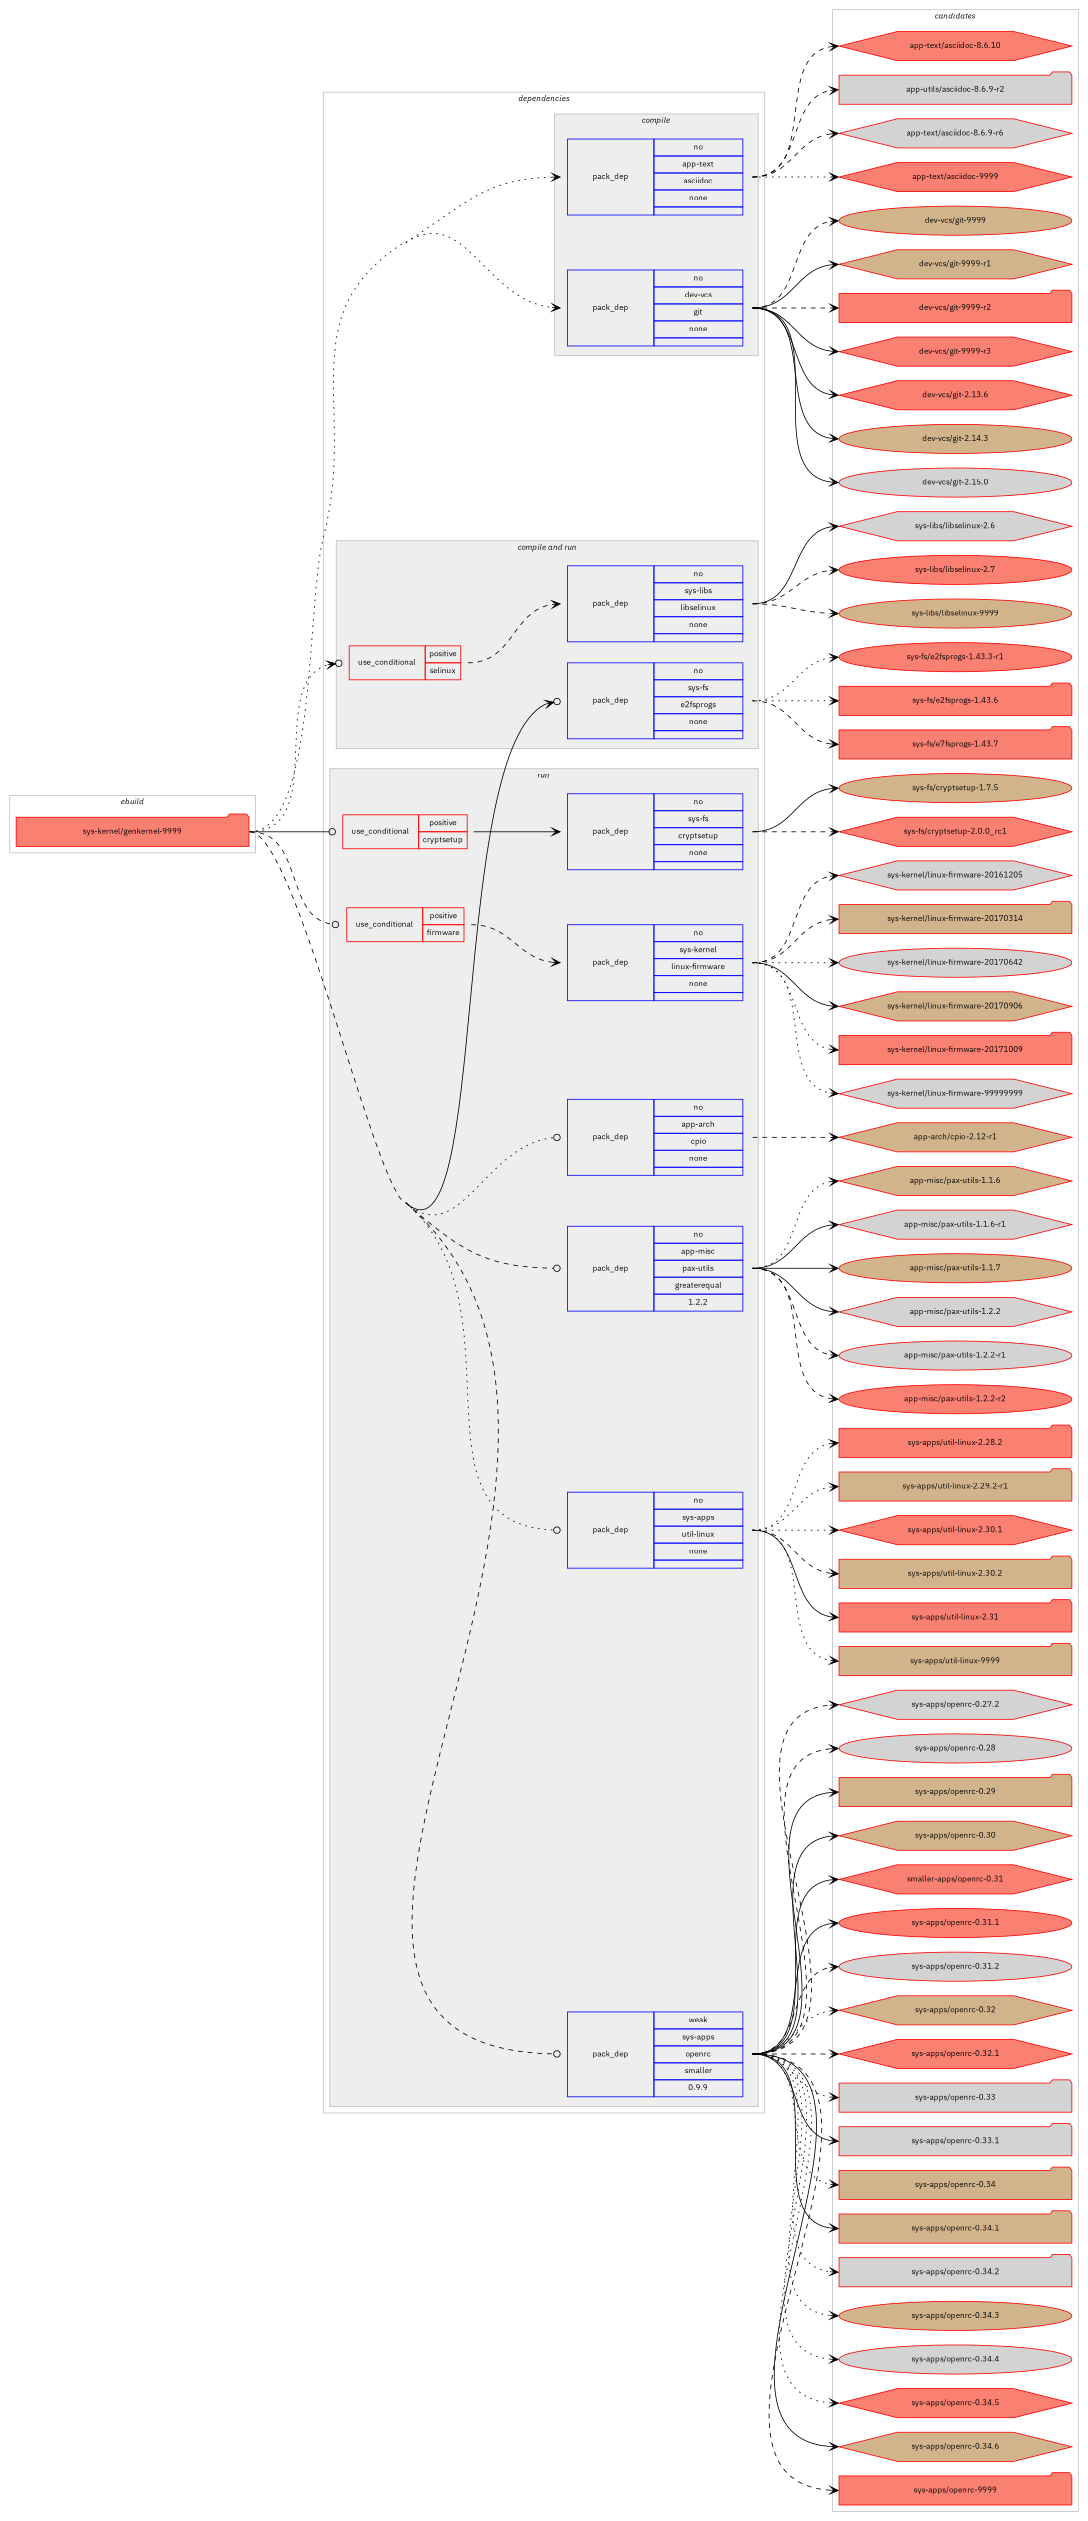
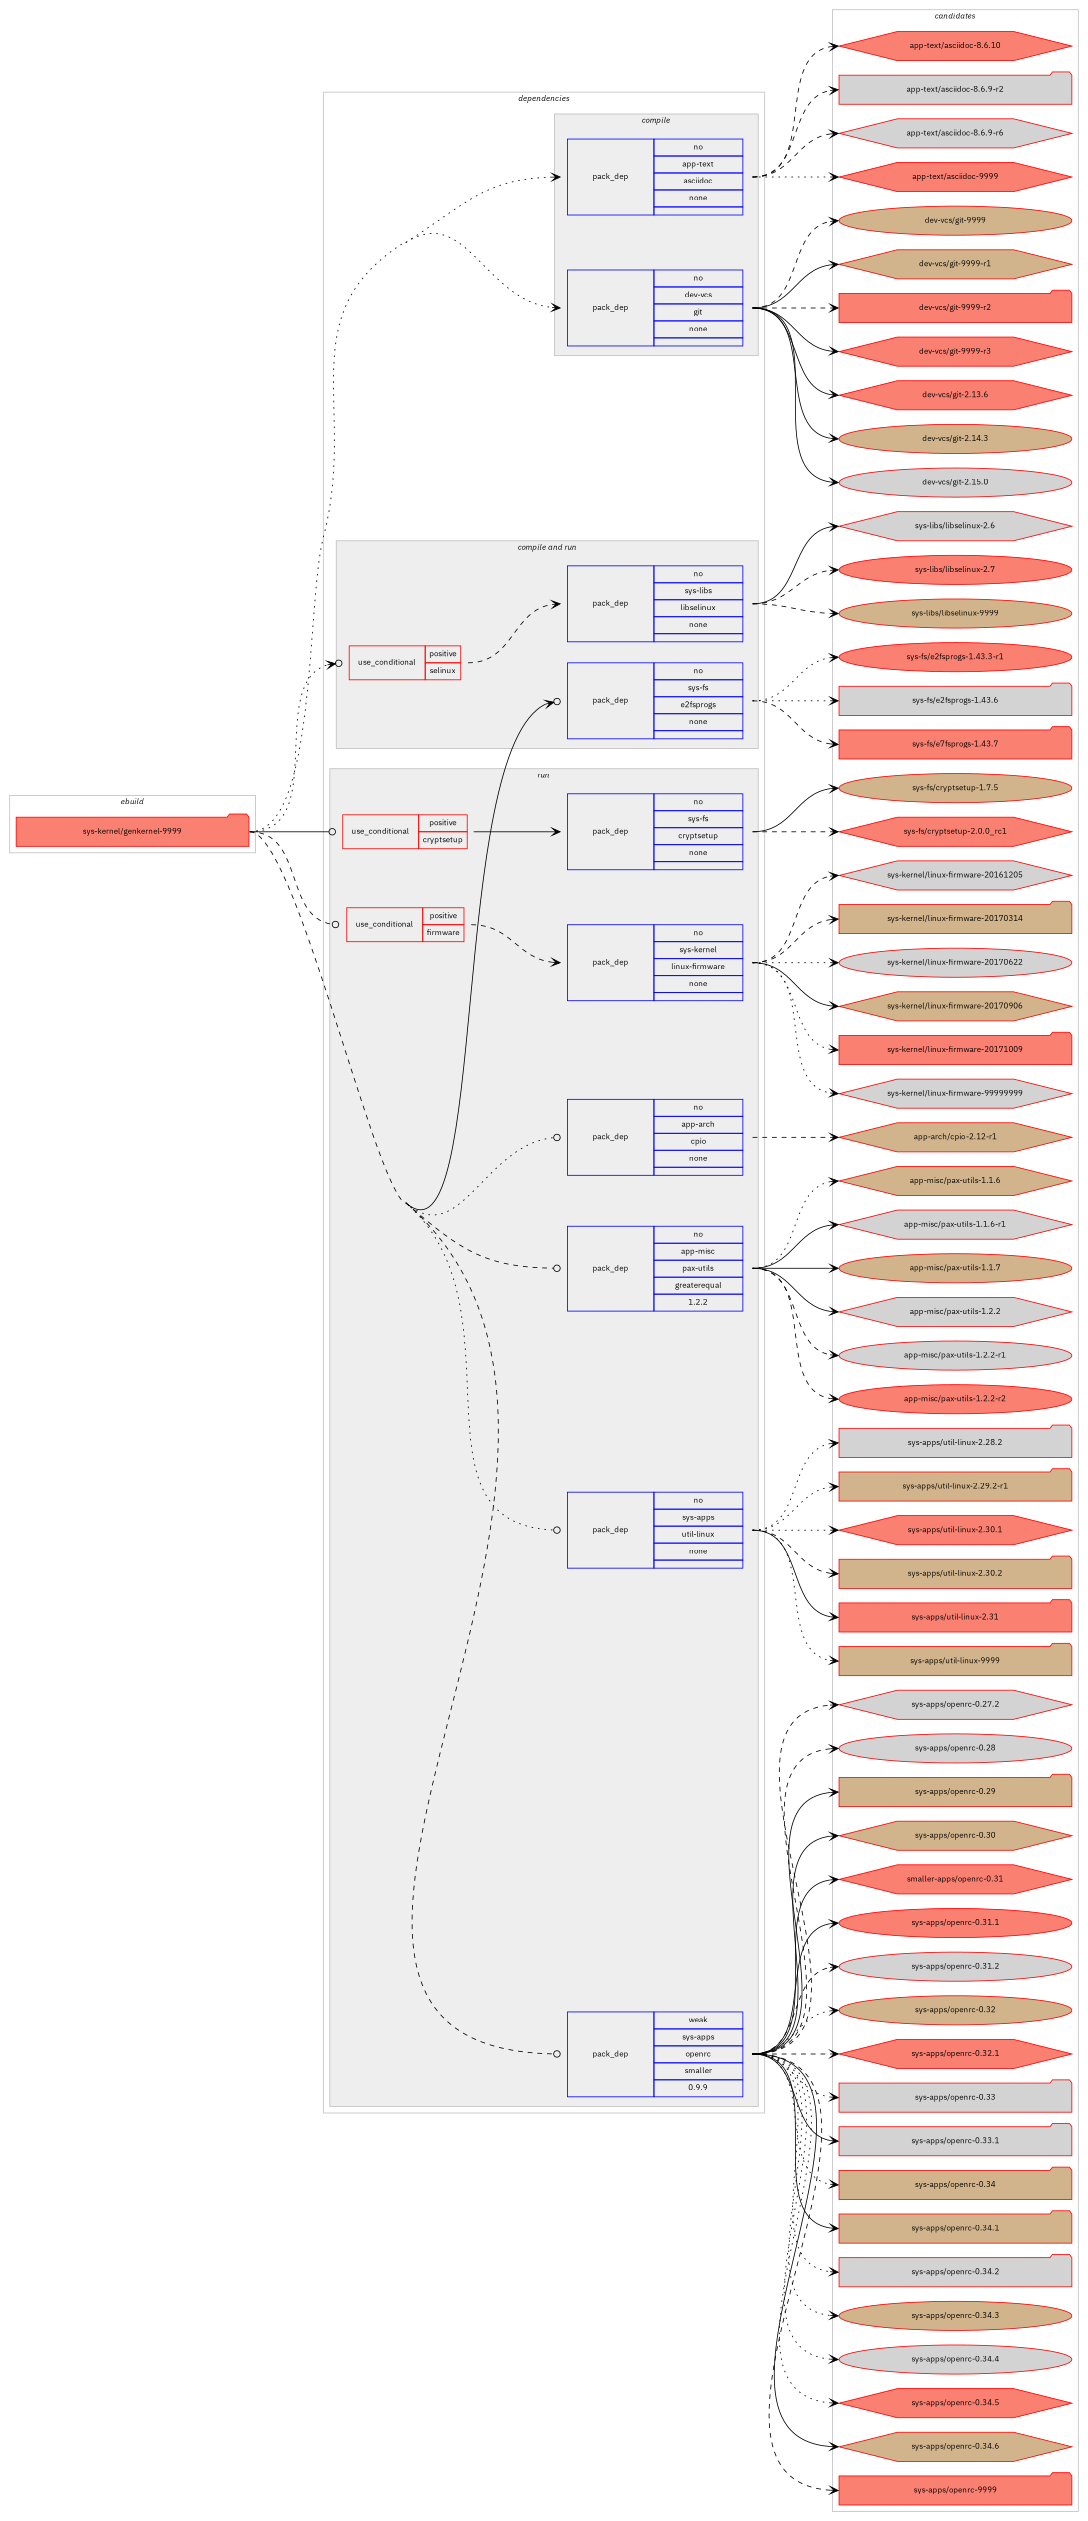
node "app-utils/asciidoc-8.6.9-r2": label "app-utils/asciidoc-8.6.9-r2" -> "app-text/asciidoc-8.6.9-r2"
node "sys-fs/e2fsprogs-1.43.6": fillcolor salmon -> lightgrey
node "sys-kernel/linux-firmware-20170642": label "sys-kernel/linux-firmware-20170642" -> "sys-kernel/linux-firmware-20170622"
node "sys-apps/util-linux-2.28.2": fillcolor salmon -> lightgrey
node "sys-apps/openrc-0.32": shape hexagon -> ellipse
